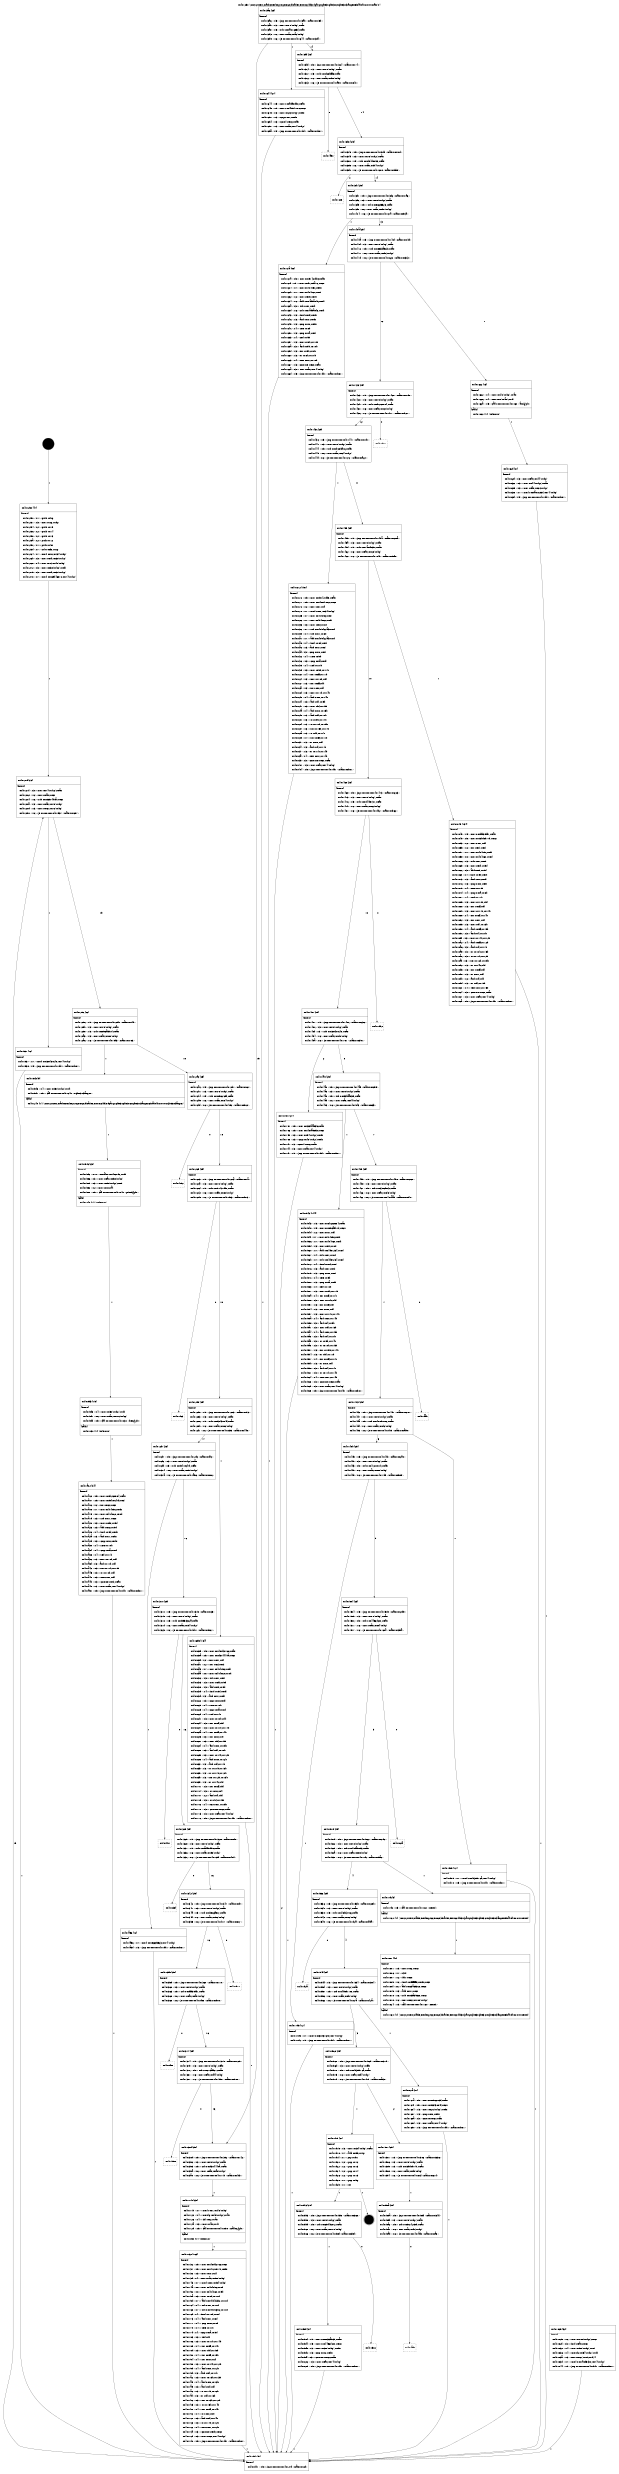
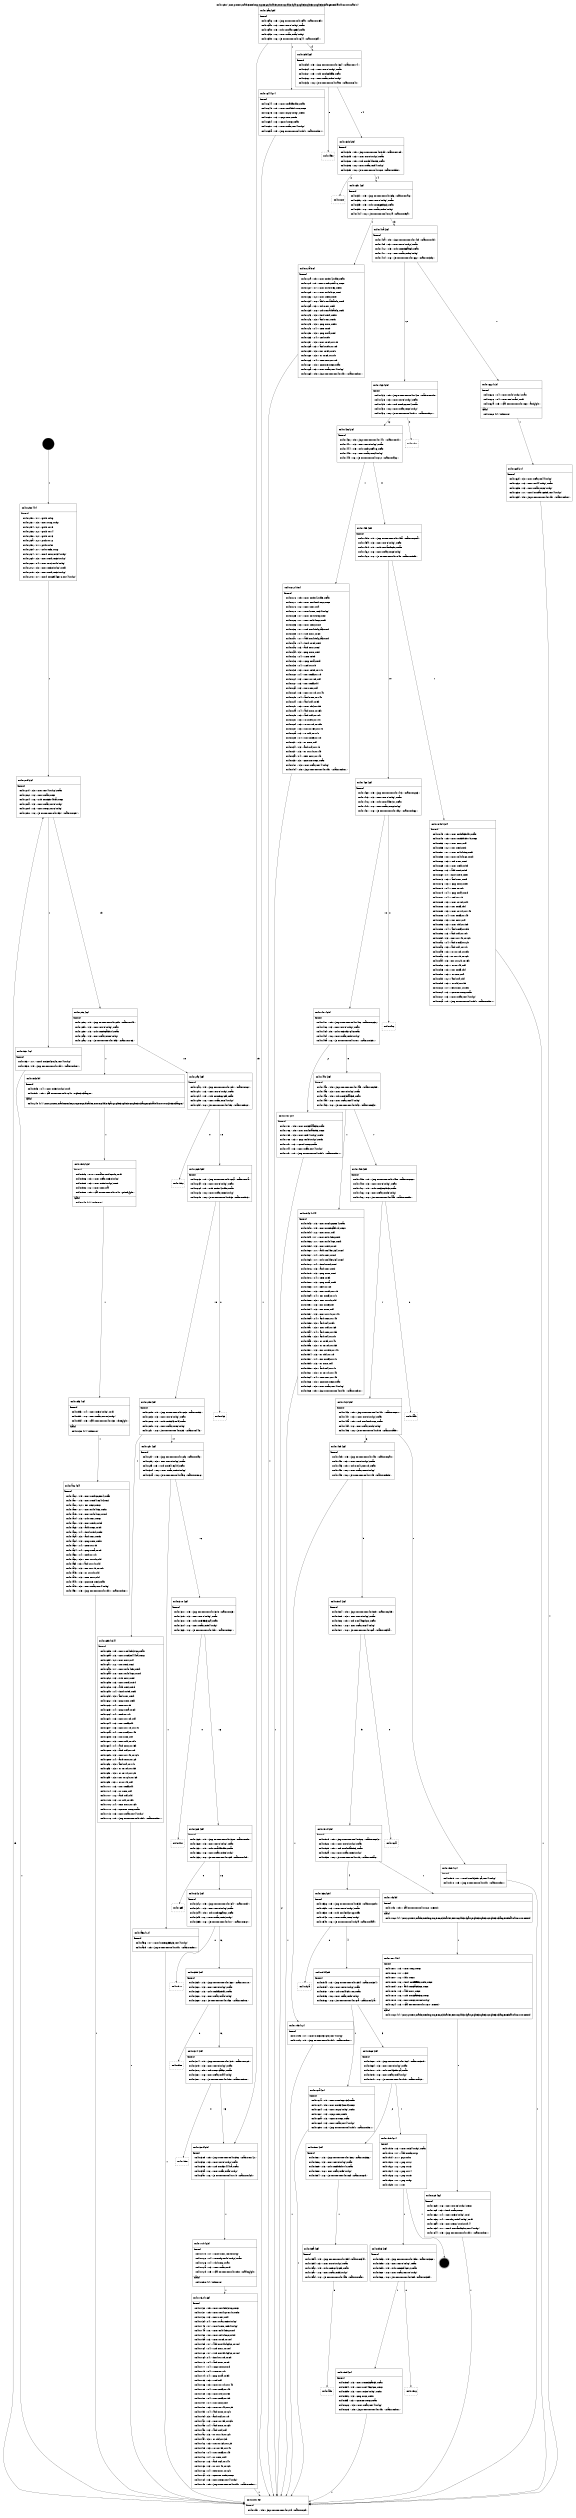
edge "0x401801 [40]" -> "0x401829 [32]": added, label "1"
